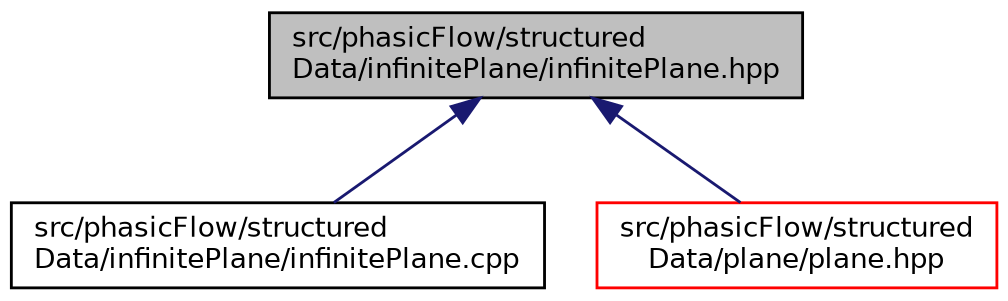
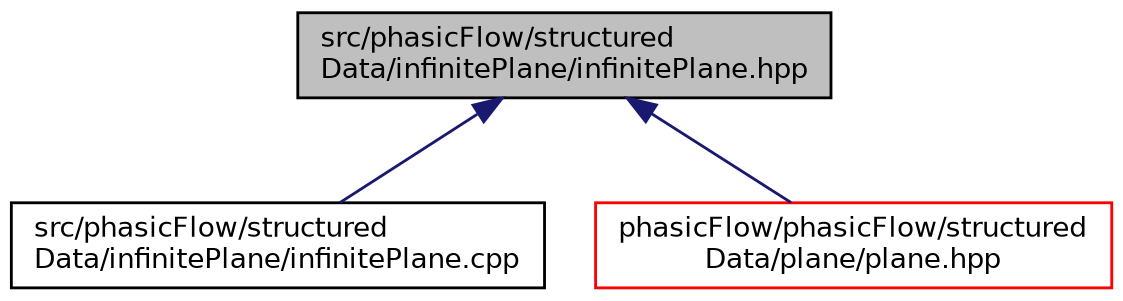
node "src/phasicFlow/structured Data/plane/plane.hpp": label "src/phasicFlow/structured Data/plane/plane.hpp" -> "phasicFlow/phasicFlow/structured Data/plane/plane.hpp"
